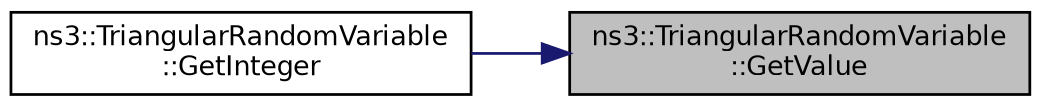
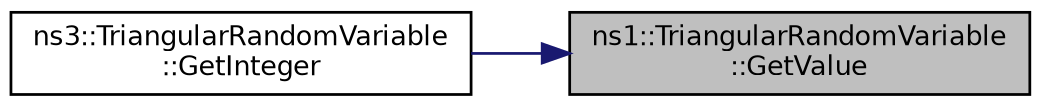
node "ns3::TriangularRandomVariable ::GetValue": label "ns3::TriangularRandomVariable ::GetValue" -> "ns1::TriangularRandomVariable ::GetValue"
